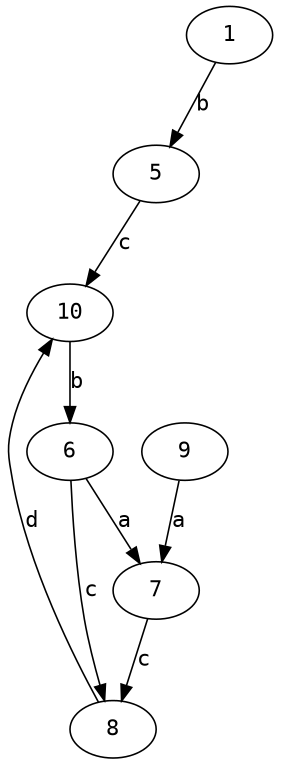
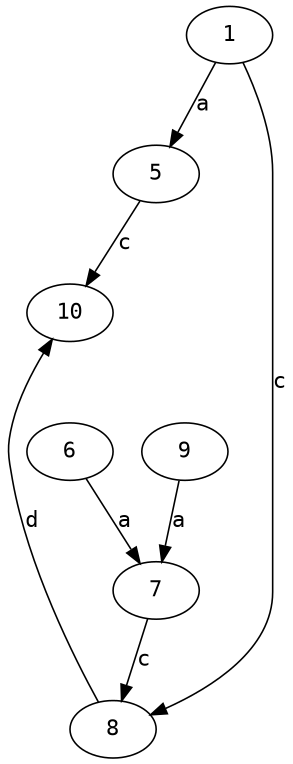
edge "1" -> "5": label "b" -> "a"
edge "10" -> "6": removed, label "b"
edge "6" -> "8": now "1" -> "8"
